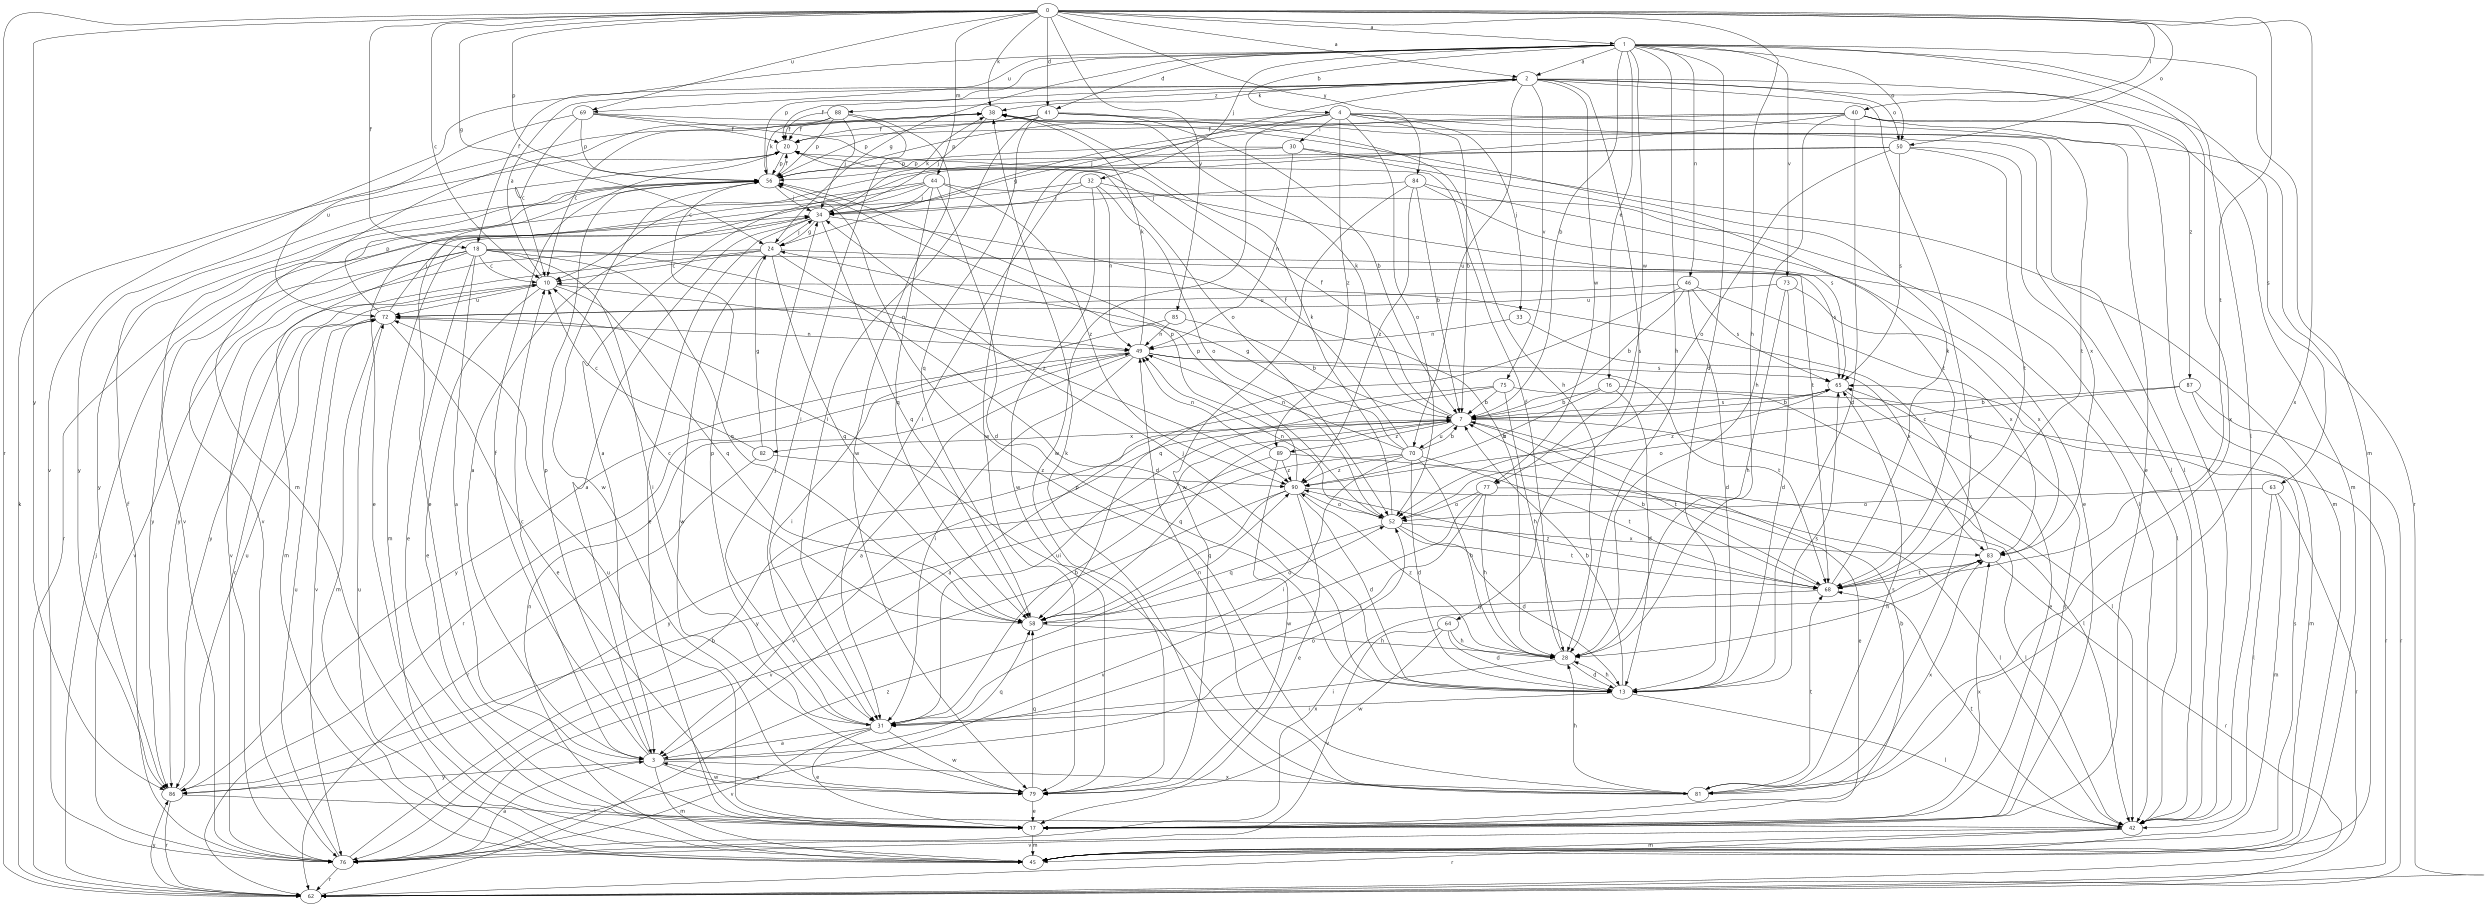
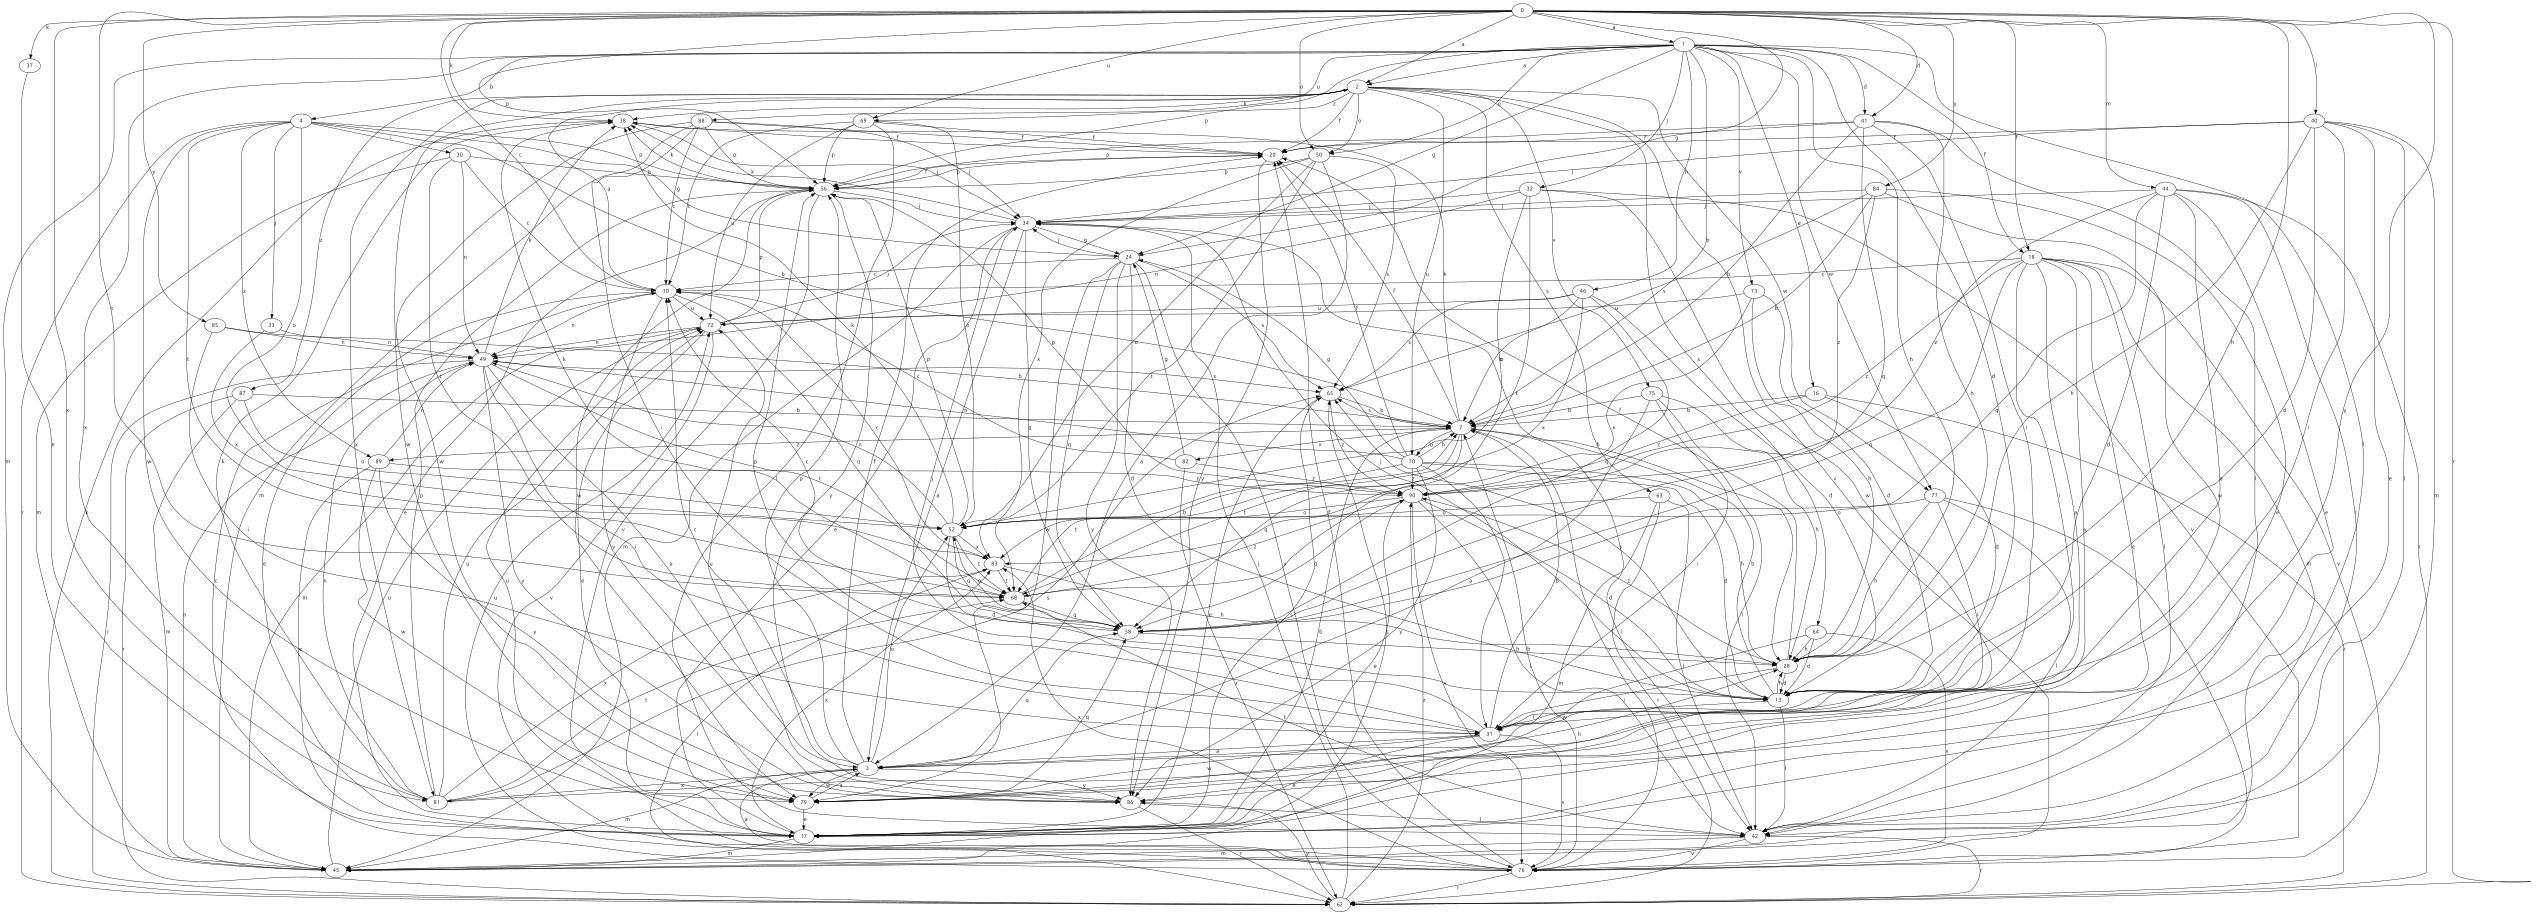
node "37": added
